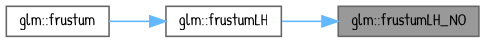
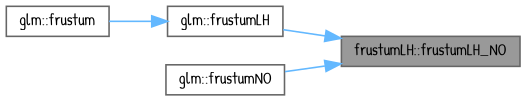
node "glm::frustumLH_NO": label "glm::frustumLH_NO" -> "frustumLH::frustumLH_NO"
node "glm::frustumNO": added
